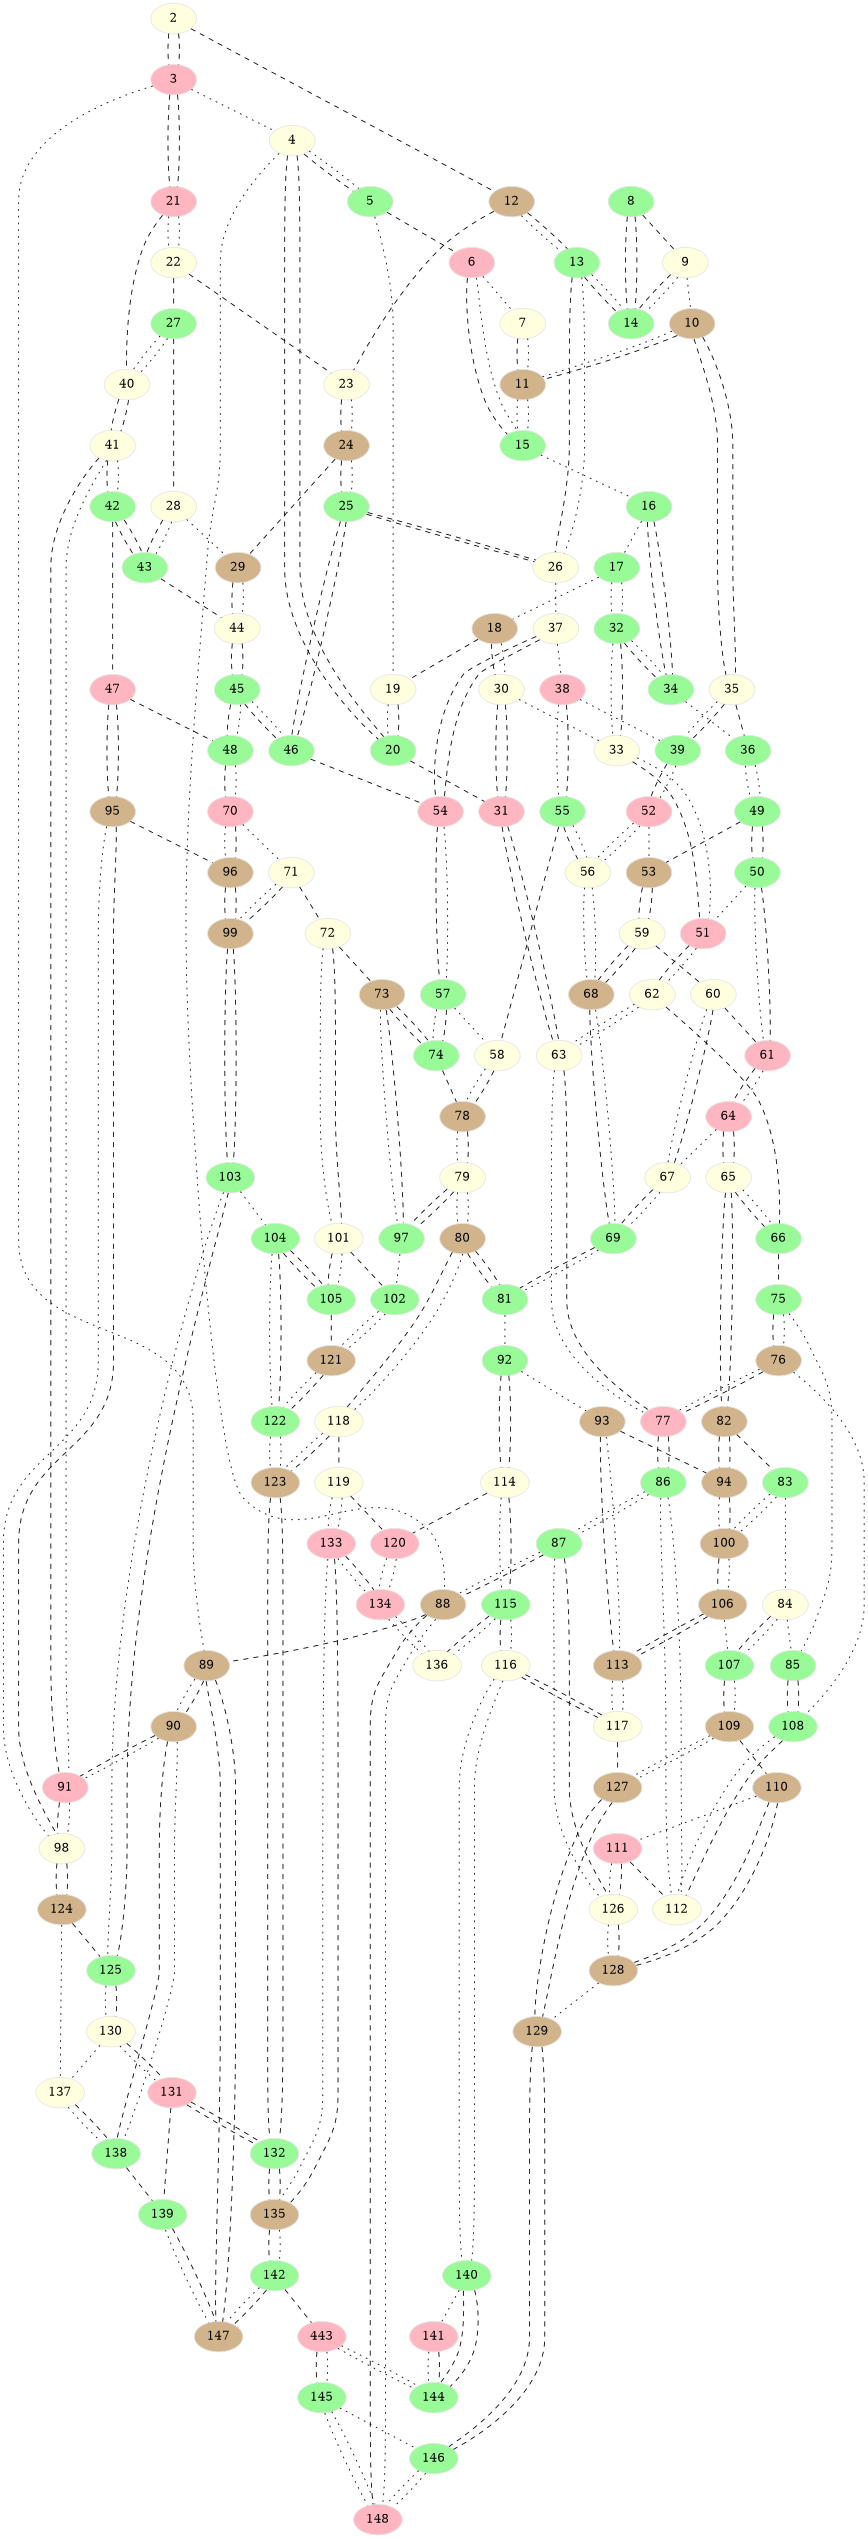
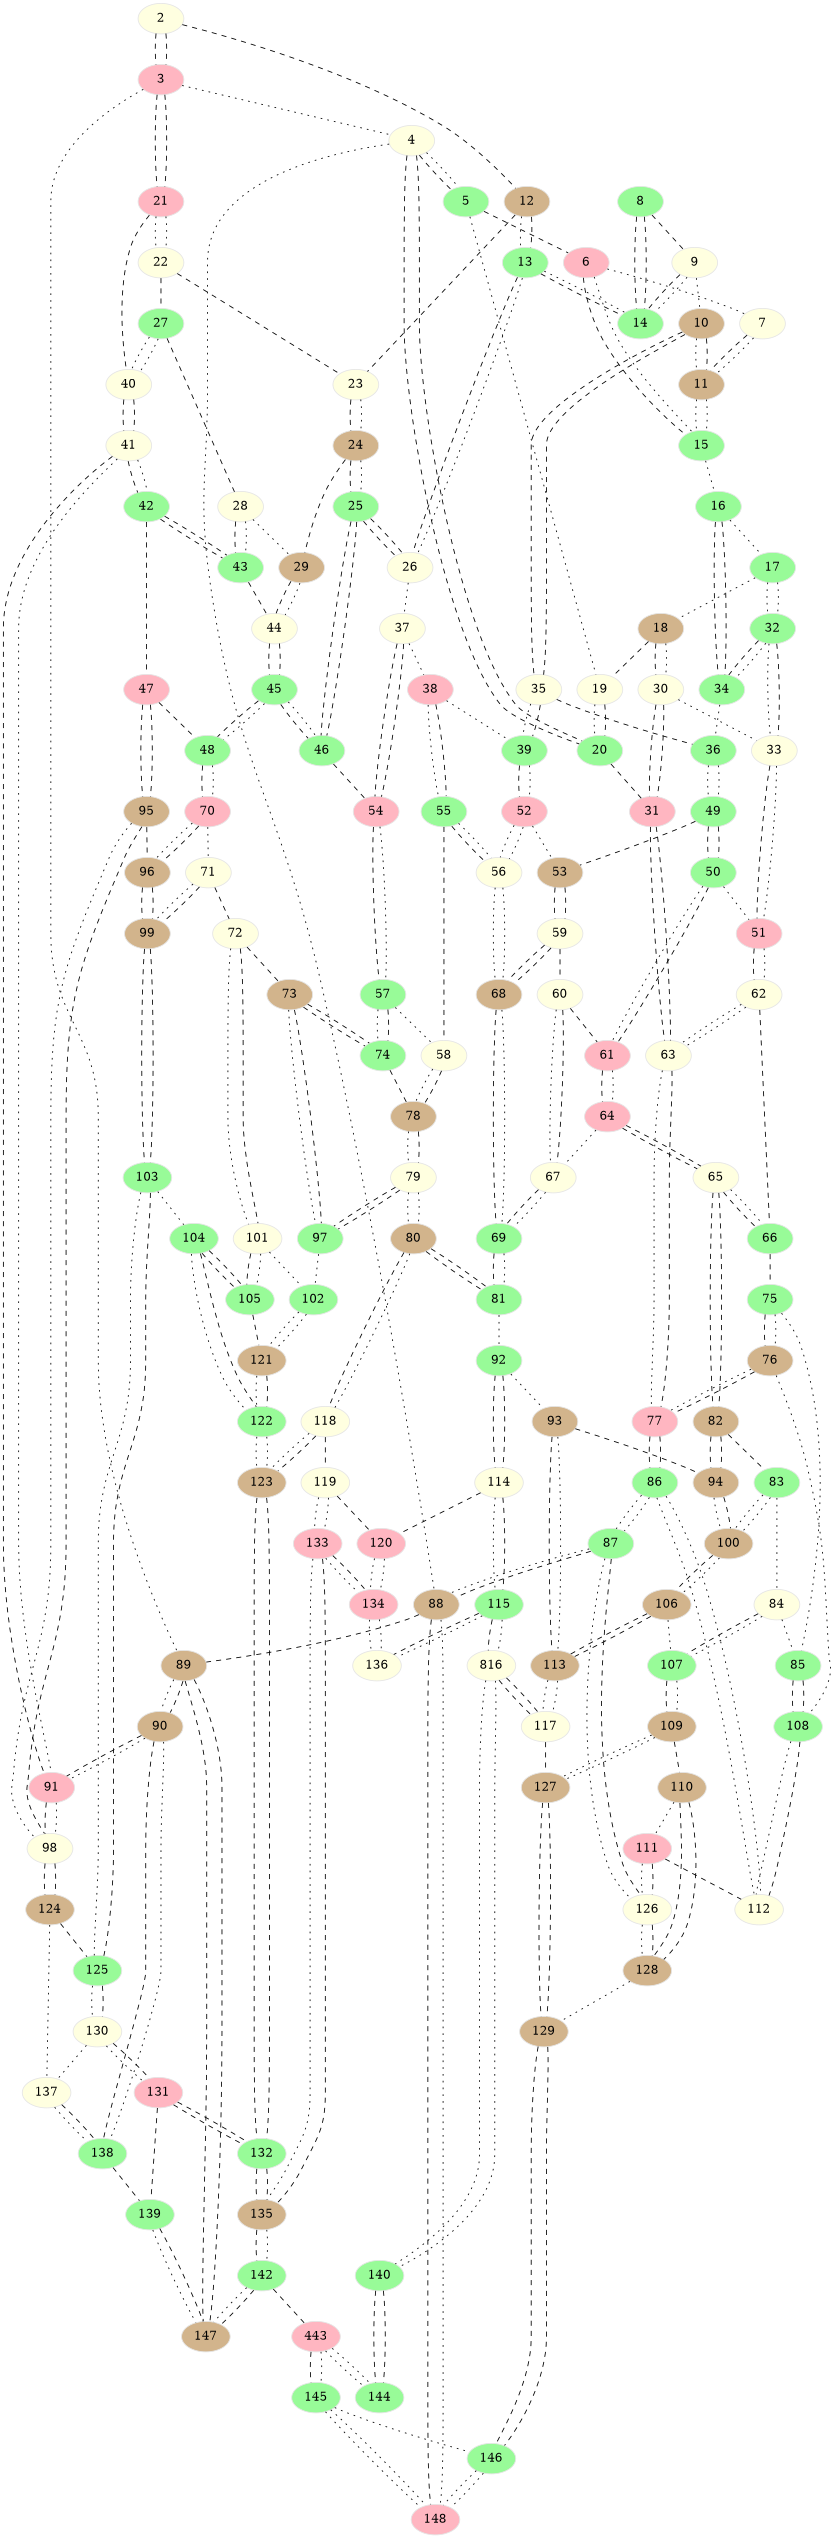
edge "101" -- "102": style dashed -> dotted
node "116": label "116" -> "816"
node "141": removed
